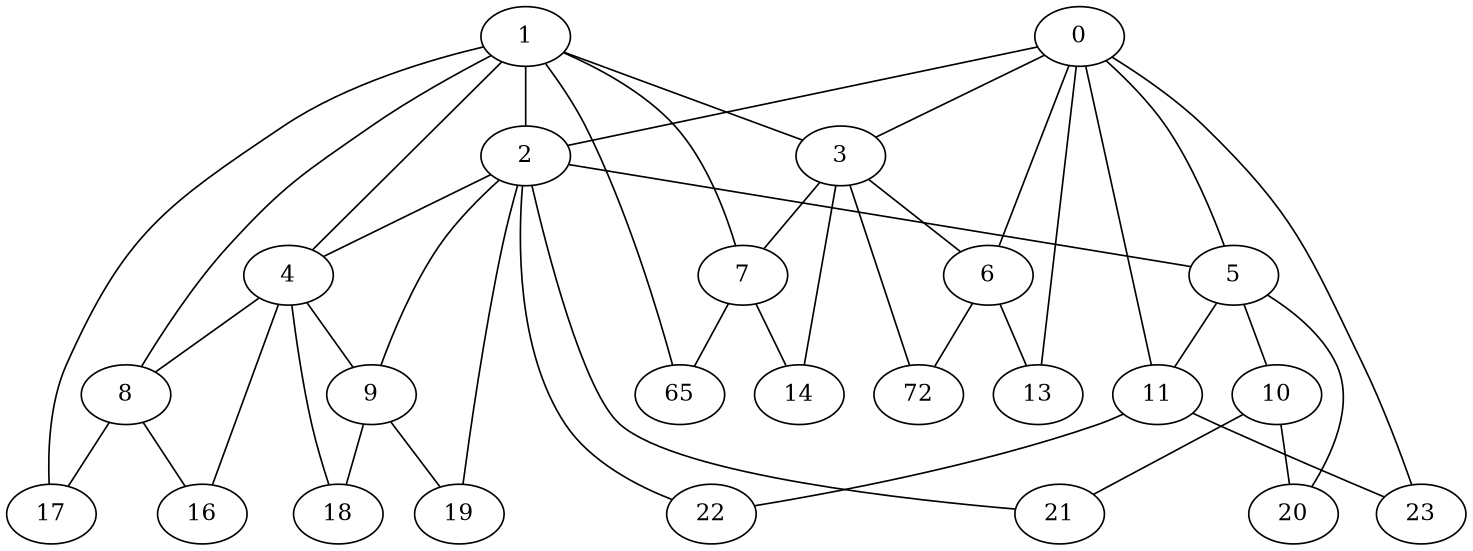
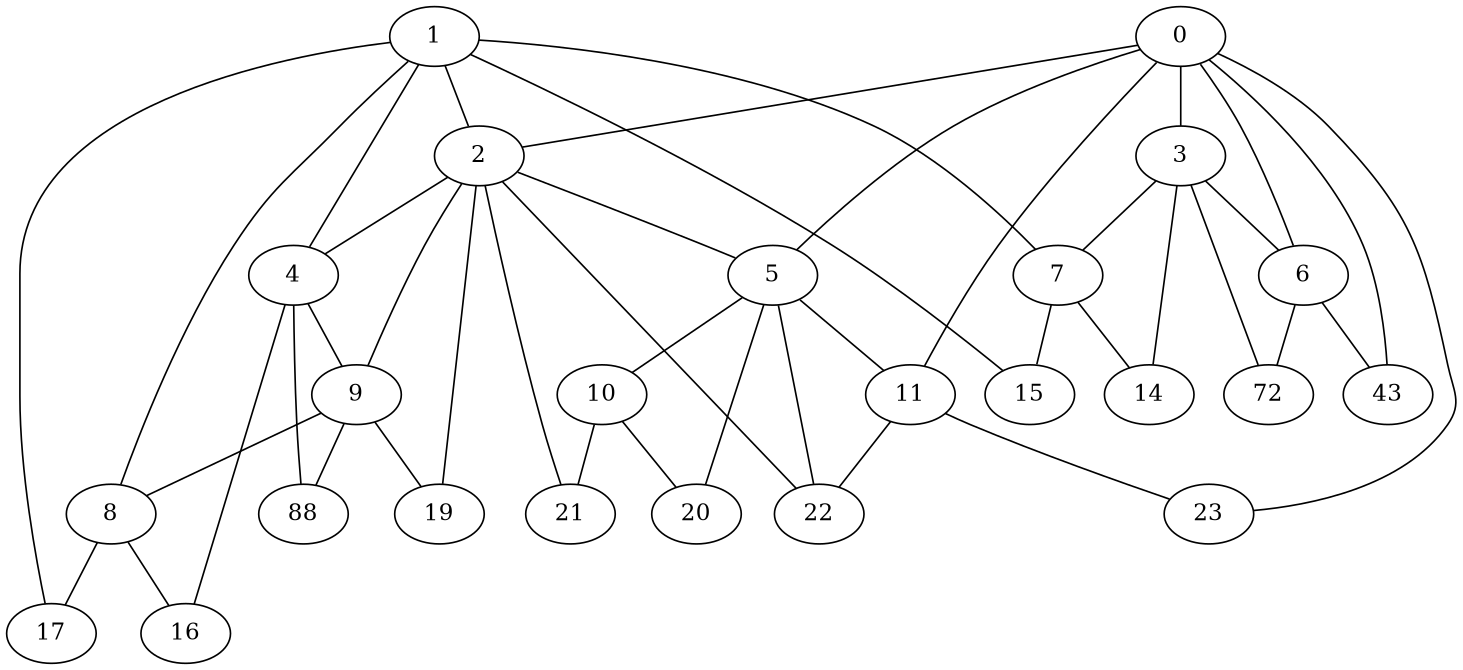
edge "1" -- "3": removed
edge "4" -- "8": now "9" -- "8"
node "65": label "65" -> "15"
edge "5" -- "22": added
node "13": label "13" -> "43"
node "18": label "18" -> "88"
